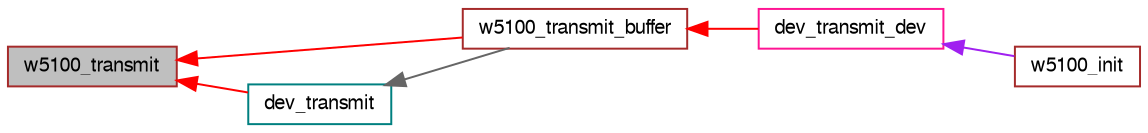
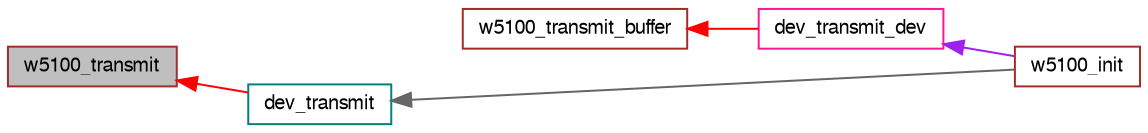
edge "w5100_transmit_buffer" -> "w5100_transmit": removed
edge "w5100_transmit_buffer" -> "dev_transmit": now "w5100_init" -> "dev_transmit"
